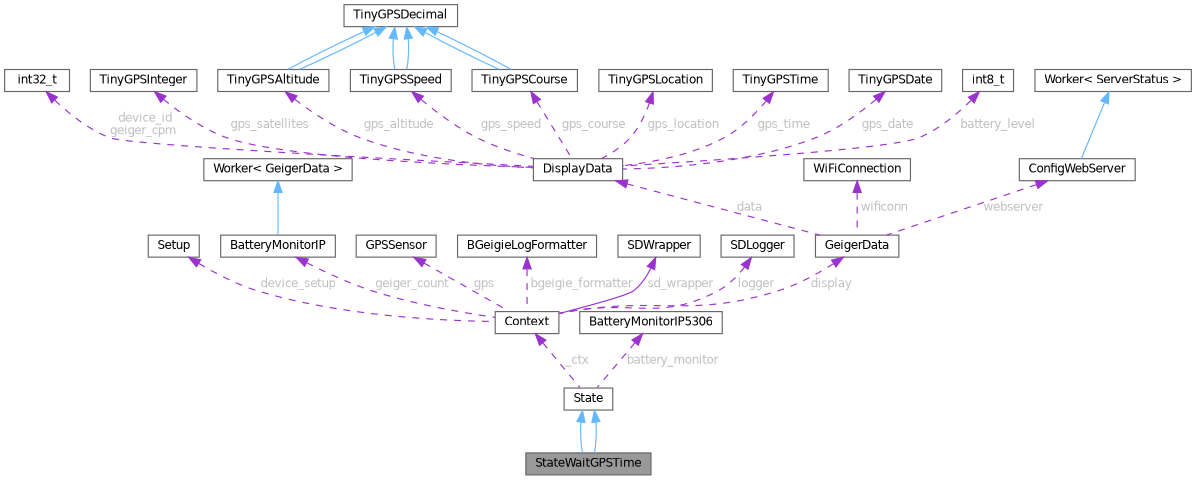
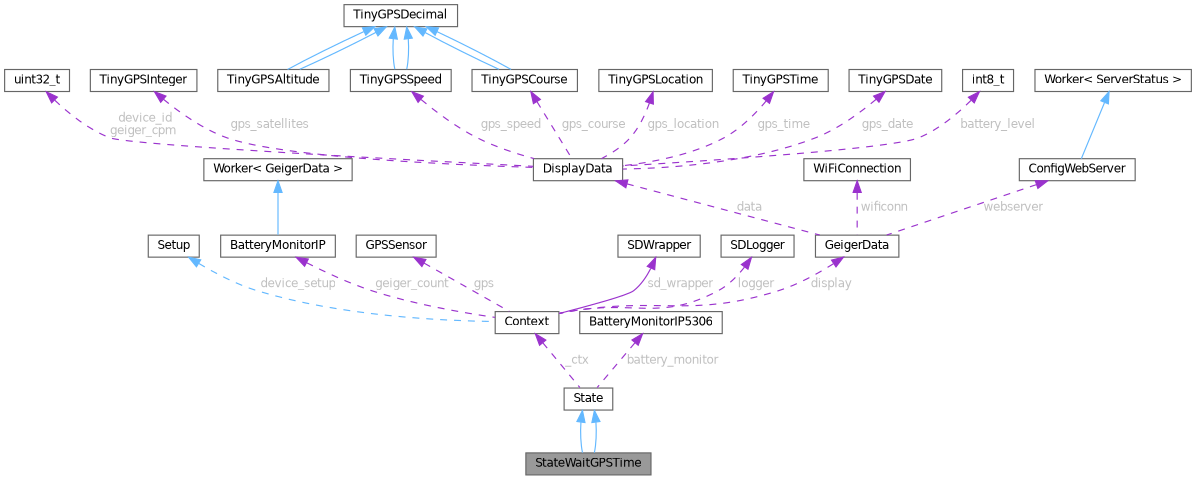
node "int32_t": label "int32_t" -> "uint32_t"
edge "DisplayData" -> "TinyGPSAltitude": removed, label "gps_altitude"
node "BGeigieLogFormatter": removed
edge "Context" -> "Setup": color darkorchid3 -> steelblue1
